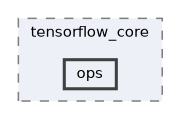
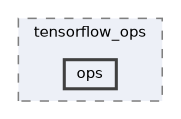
cluster "tensorflow_core": label "tensorflow_core" -> "tensorflow_ops"
